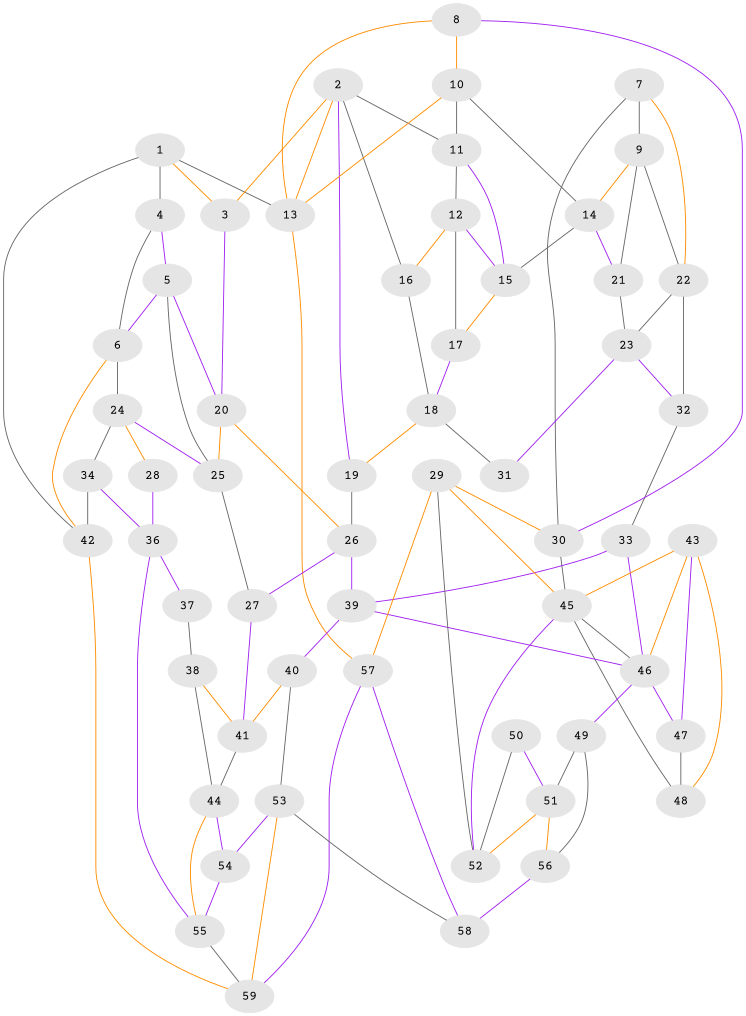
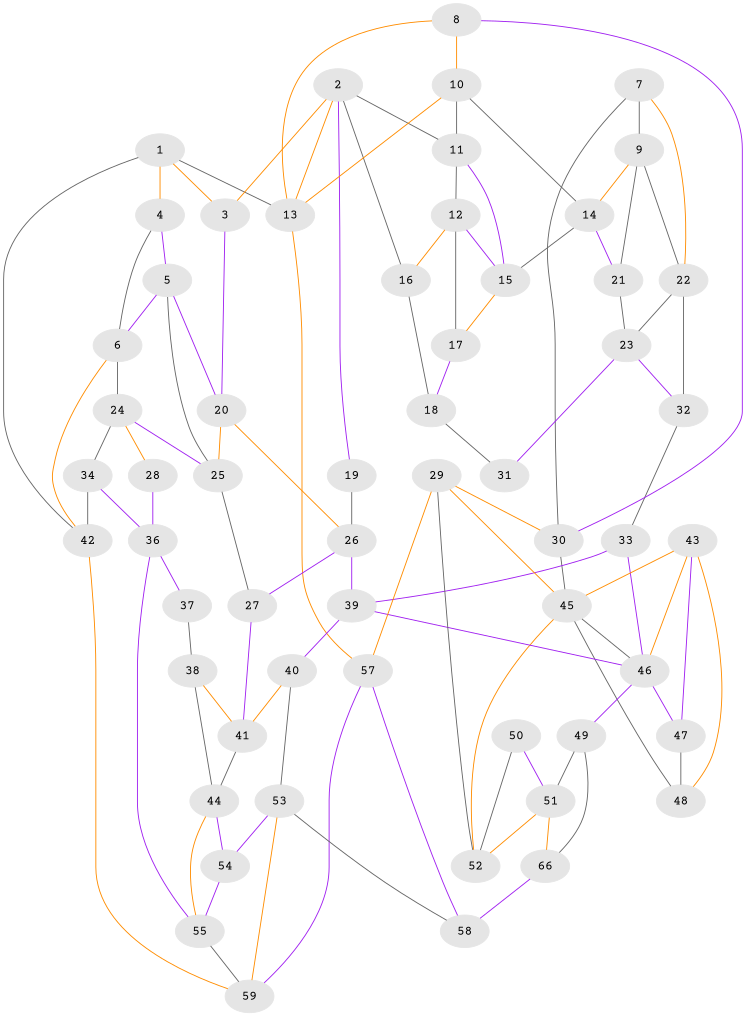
edge "1" -- "4": color gray40 -> darkorange
edge "18" -- "19": removed
edge "45" -- "52": color purple -> darkorange
node "56": label "56" -> "66"
